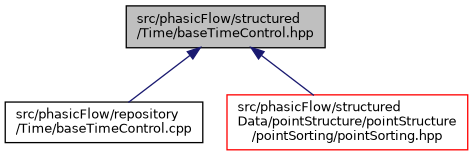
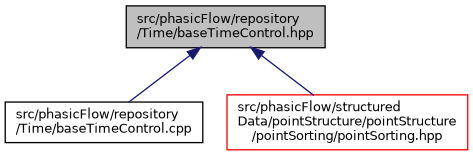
node "src/phasicFlow/structured /Time/baseTimeControl.hpp": label "src/phasicFlow/structured /Time/baseTimeControl.hpp" -> "src/phasicFlow/repository /Time/baseTimeControl.hpp"
